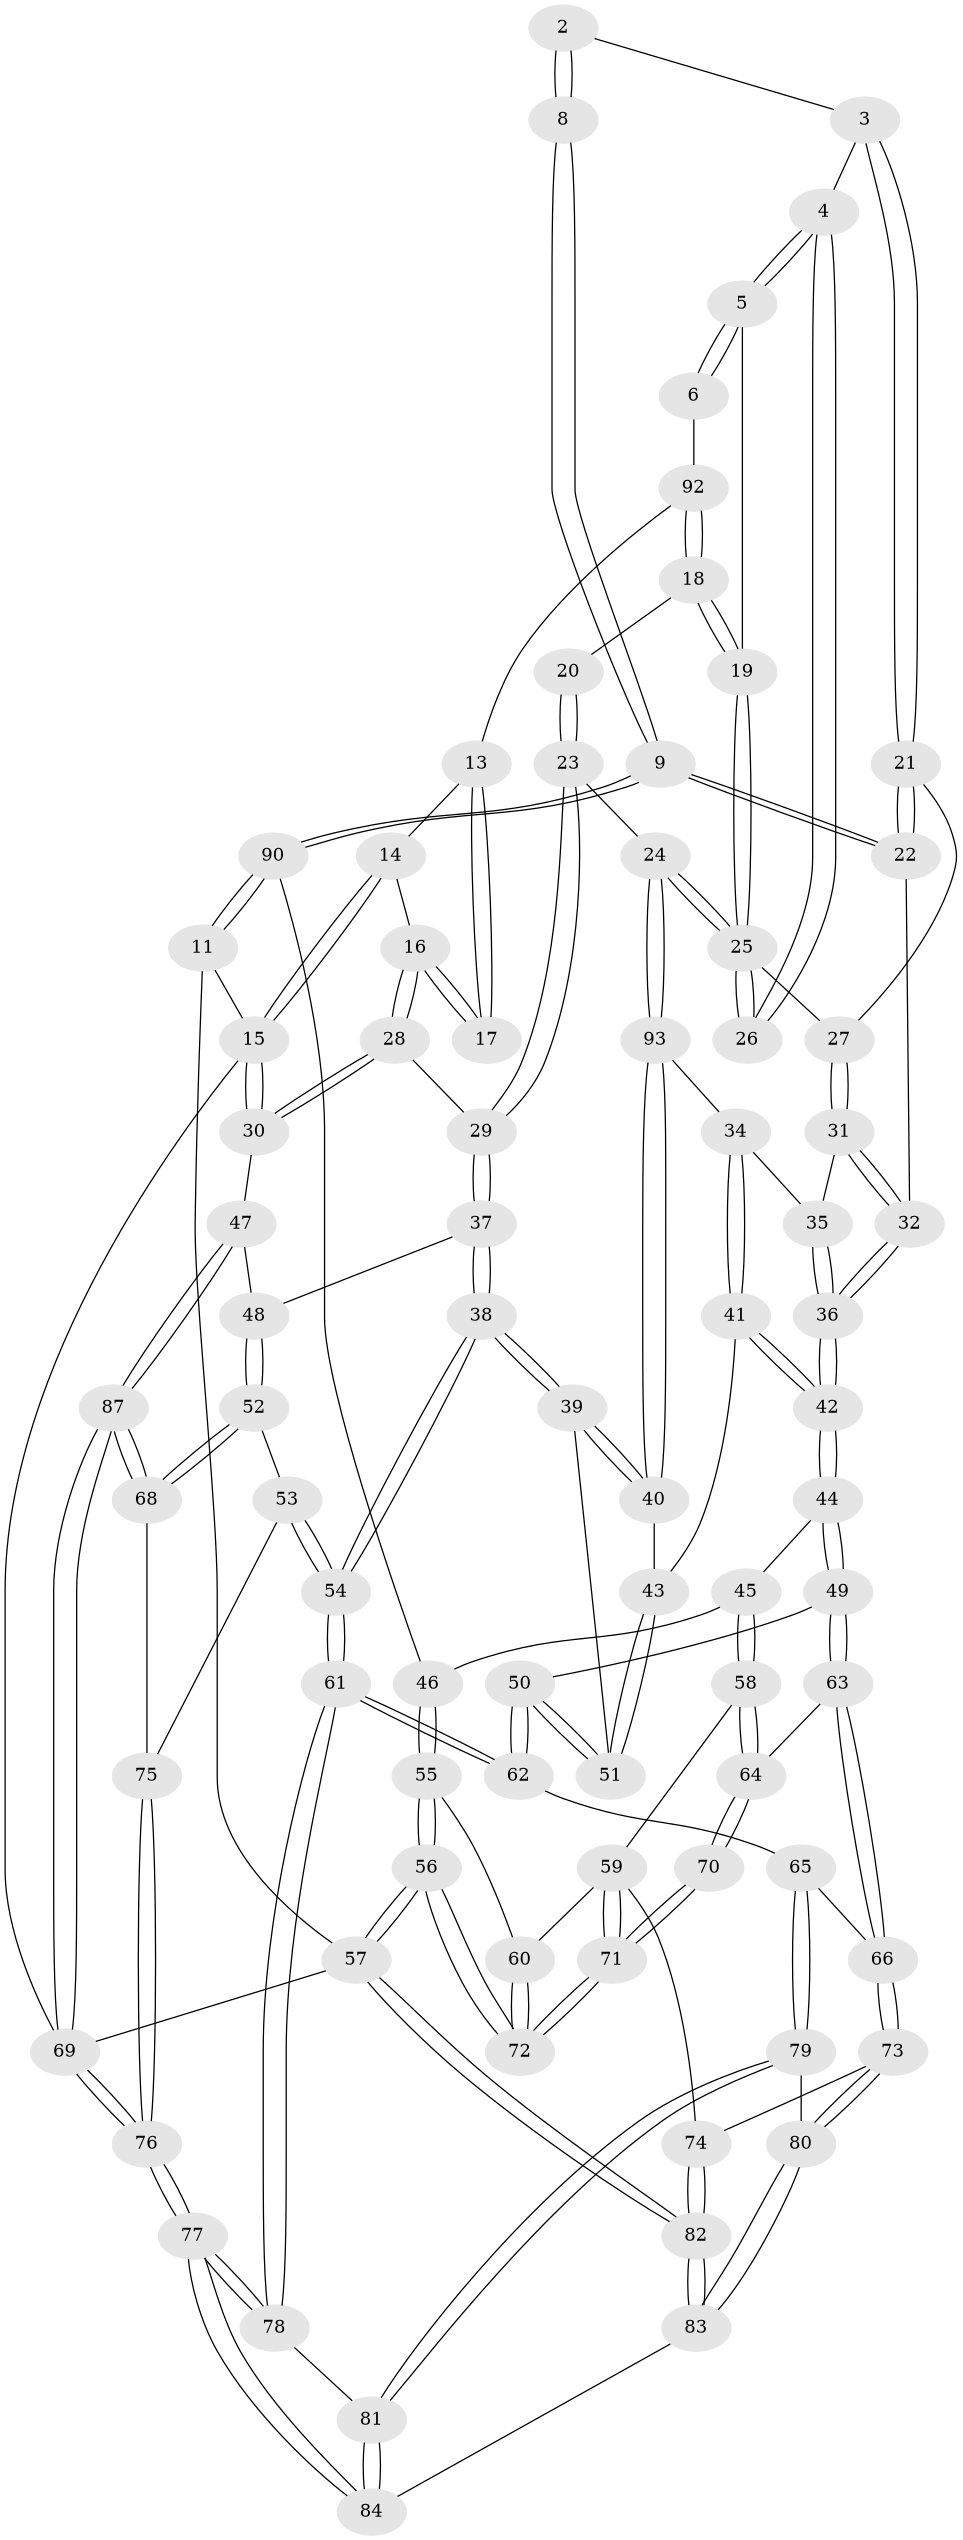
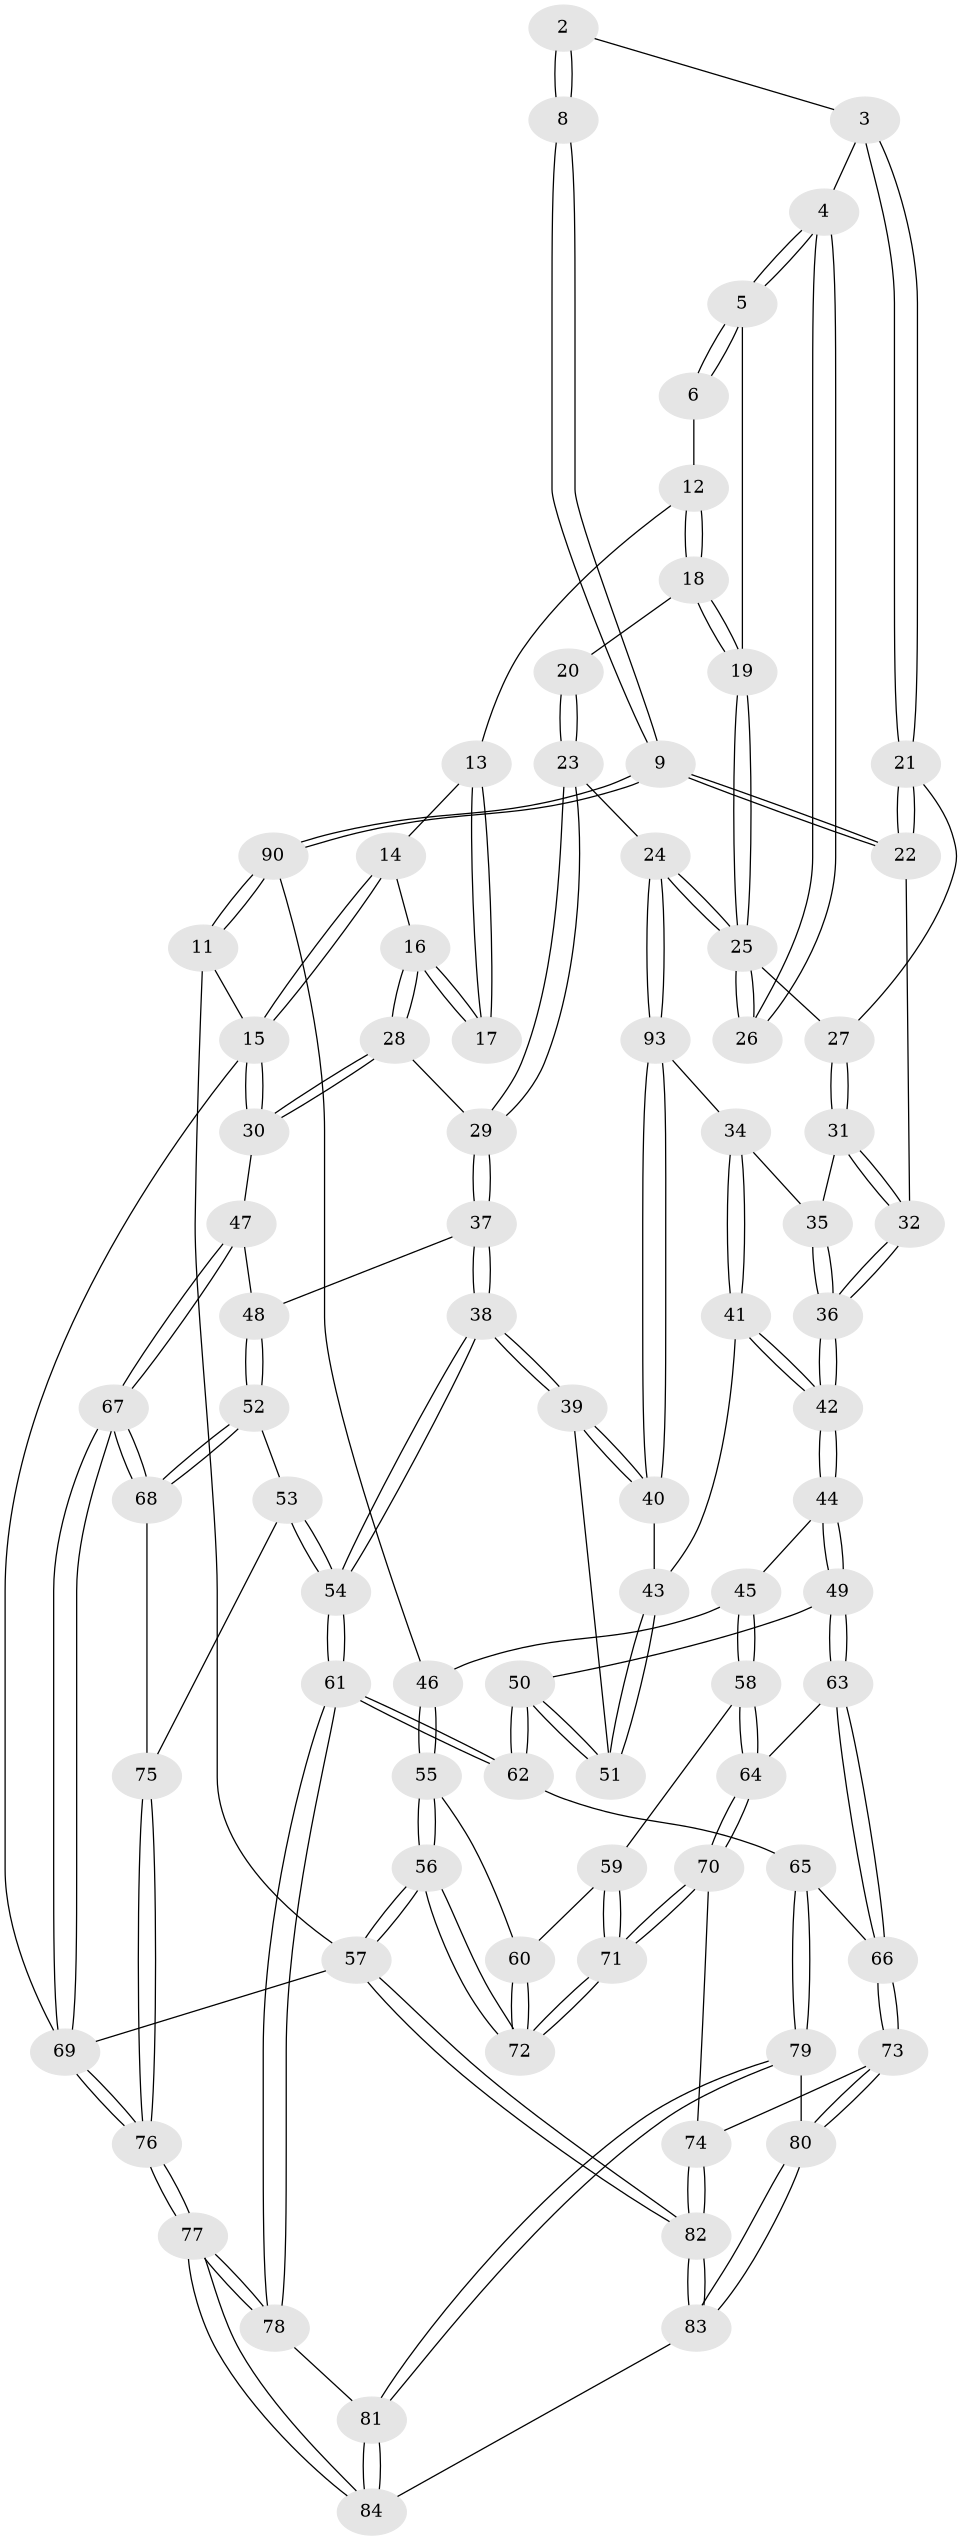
node "92": label "92" -> "12"
node "87": label "87" -> "67"
edge "59" -- "74": now "70" -- "74"
